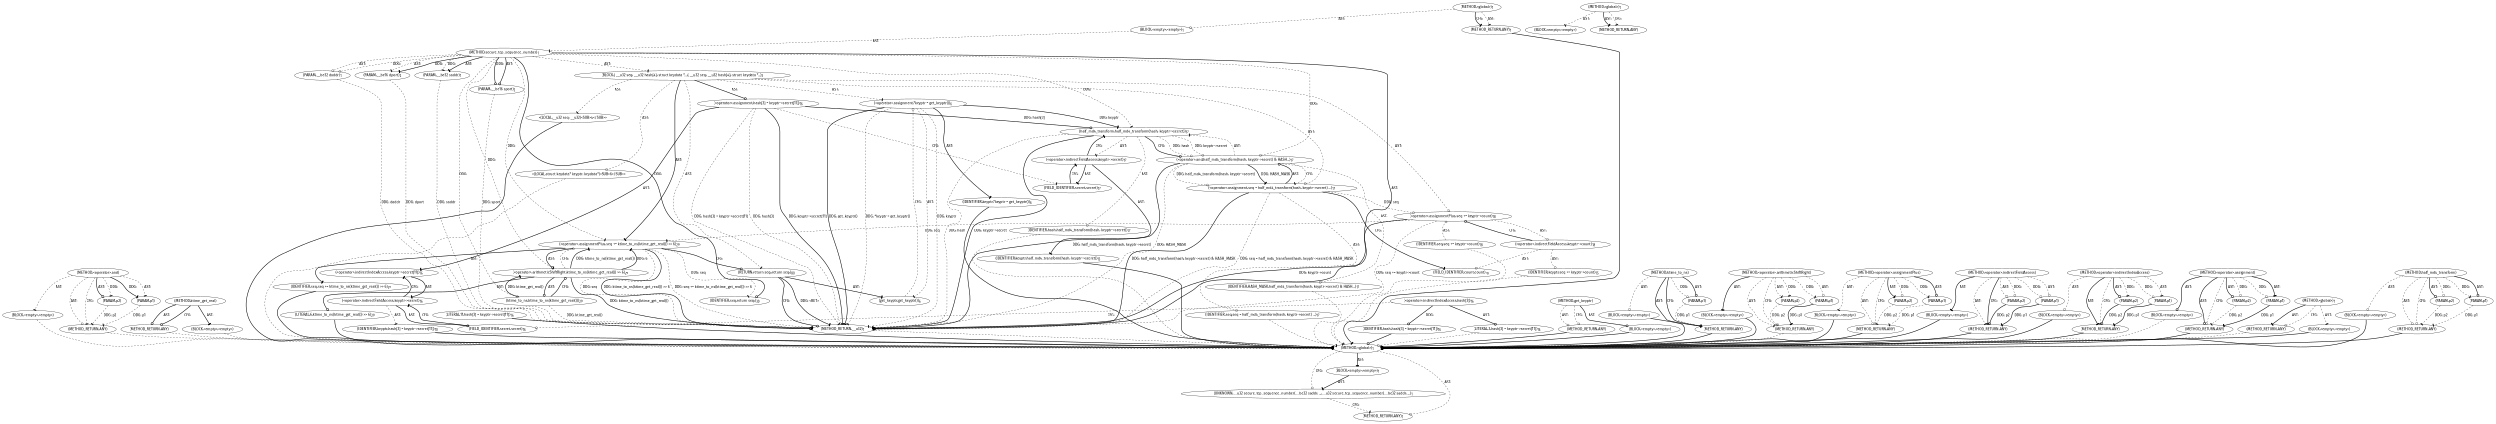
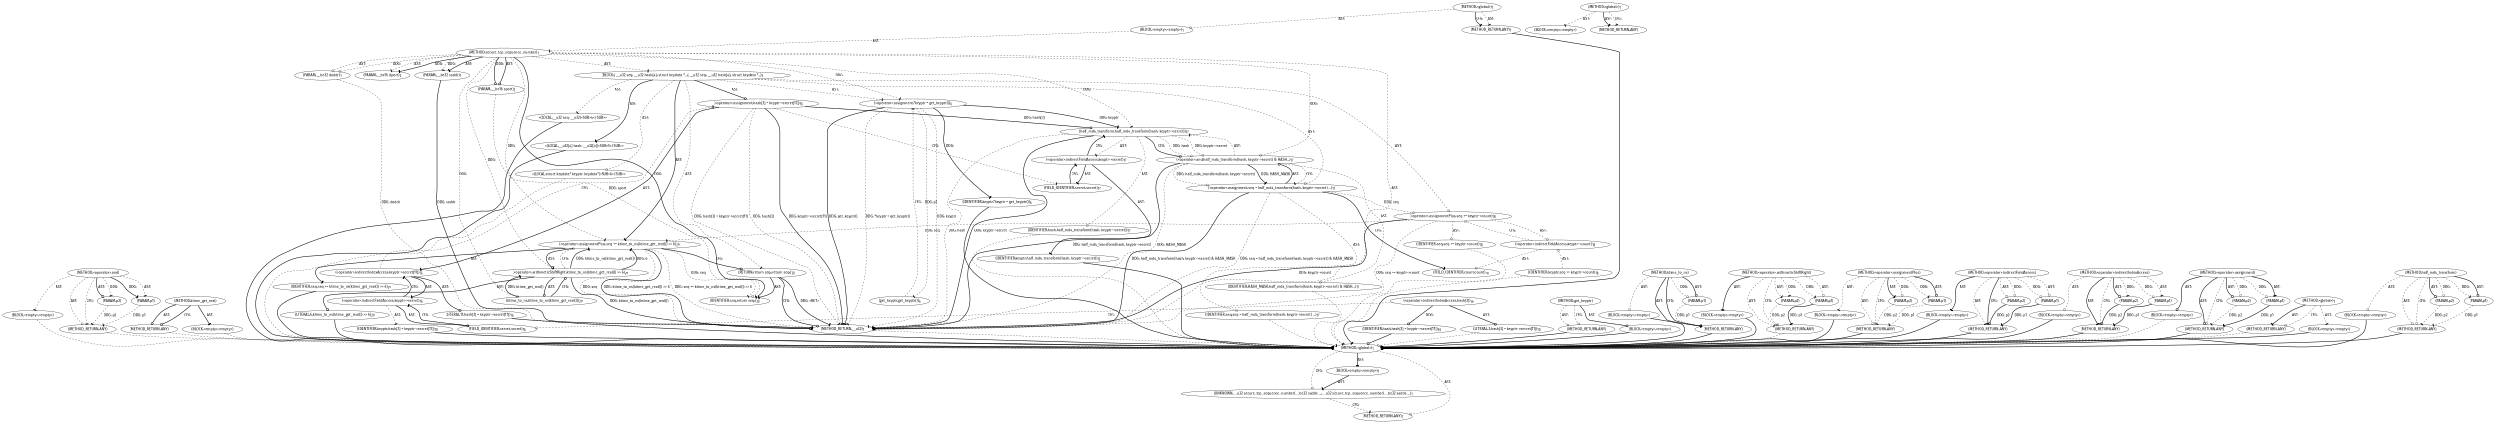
edge "(METHOD,secure_tcp_sequence_number)" -> "(<operator>.assignment,*keyptr = get_keyptr())": added, label "DDG:"
edge "(METHOD,secure_tcp_sequence_number)" -> "(METHOD_RETURN,__u32)": style bold -> dashed
node "<(LOCAL,__u32[4] hash: __u32[4])<SUB>5</SUB>>": added
edge "(<operator>.assignment,*keyptr = get_keyptr())" -> "(IDENTIFIER,keyptr,*keyptr = get_keyptr())": label "AST: " -> "DDG: "
edge "(METHOD,secure_tcp_sequence_number)" -> "(IDENTIFIER,seq,return seq;)": arrowhead odot -> tee
edge "(<operator>.indirectIndexAccess,keyptr->secret[11])" -> "(<operator>.assignment,hash[3] = keyptr->secret[11])": added, label "CFG:"
edge "(<operator>.assignment,*keyptr = get_keyptr())" -> "(get_keyptr,get_keyptr())": label "AST: " -> "DDG: p1"
edge "(get_keyptr,get_keyptr())" -> "(<operator>.assignment,*keyptr = get_keyptr())": arrowhead odot -> tee
node "(IDENTIFIER,hash,half_md4_transform(hash, keyptr->secret))": text "67" -> "17"
edge "(IDENTIFIER,seq,seq += keyptr->count)" -> "(<operator>.assignmentPlus,seq += keyptr->count)": reversed
edge "(<operator>.indirectFieldAccess,keyptr->count)" -> "(<operator>.assignmentPlus,seq += keyptr->count)": style bold -> dashed
edge "(<operator>.indirectFieldAccess,keyptr->count)" -> "(IDENTIFIER,keyptr,seq += keyptr->count)": reversed
node "(RETURN,return seq;,return seq;)": text "80" -> "30"
node "(IDENTIFIER,keyptr,seq += keyptr->count)": text "15" -> "18"
edge "(RETURN,return seq;,return seq;)" -> "(get_keyptr,get_keyptr())": now "(RETURN,return seq;,return seq;)" -> "(IDENTIFIER,seq,return seq;)"
edge "(<operator>.indirectIndexAccess,keyptr->secret[11])" -> "(LITERAL,11,hash[3] = keyptr->secret[11])": added, label "AST:"
node "(<operator>.indirectIndexAccess,hash[3])": text "16" -> "36"
edge "(PARAM,__be16 dport)" -> "(METHOD_RETURN,__u32)": removed, label "DDG: dport"
edge "(PARAM,__be16 sport)" -> "(METHOD_RETURN,__u32)": now "(PARAM,__be16 sport)" -> "(IDENTIFIER,seq,return seq;)"
edge "(PARAM,__be32 saddr)" -> "(METHOD_RETURN,__u32)": style dashed -> bold
edge "(ktime_to_ns,ktime_to_ns(ktime_get_real()))" -> "(METHOD_RETURN,__u32)": removed, label "DDG: ktime_get_real()"
node "(IDENTIFIER,hash,hash[3] = keyptr->secret[11])": text "16" -> "36"
node "(LITERAL,3,hash[3] = keyptr->secret[11])": text "16" -> "10"
